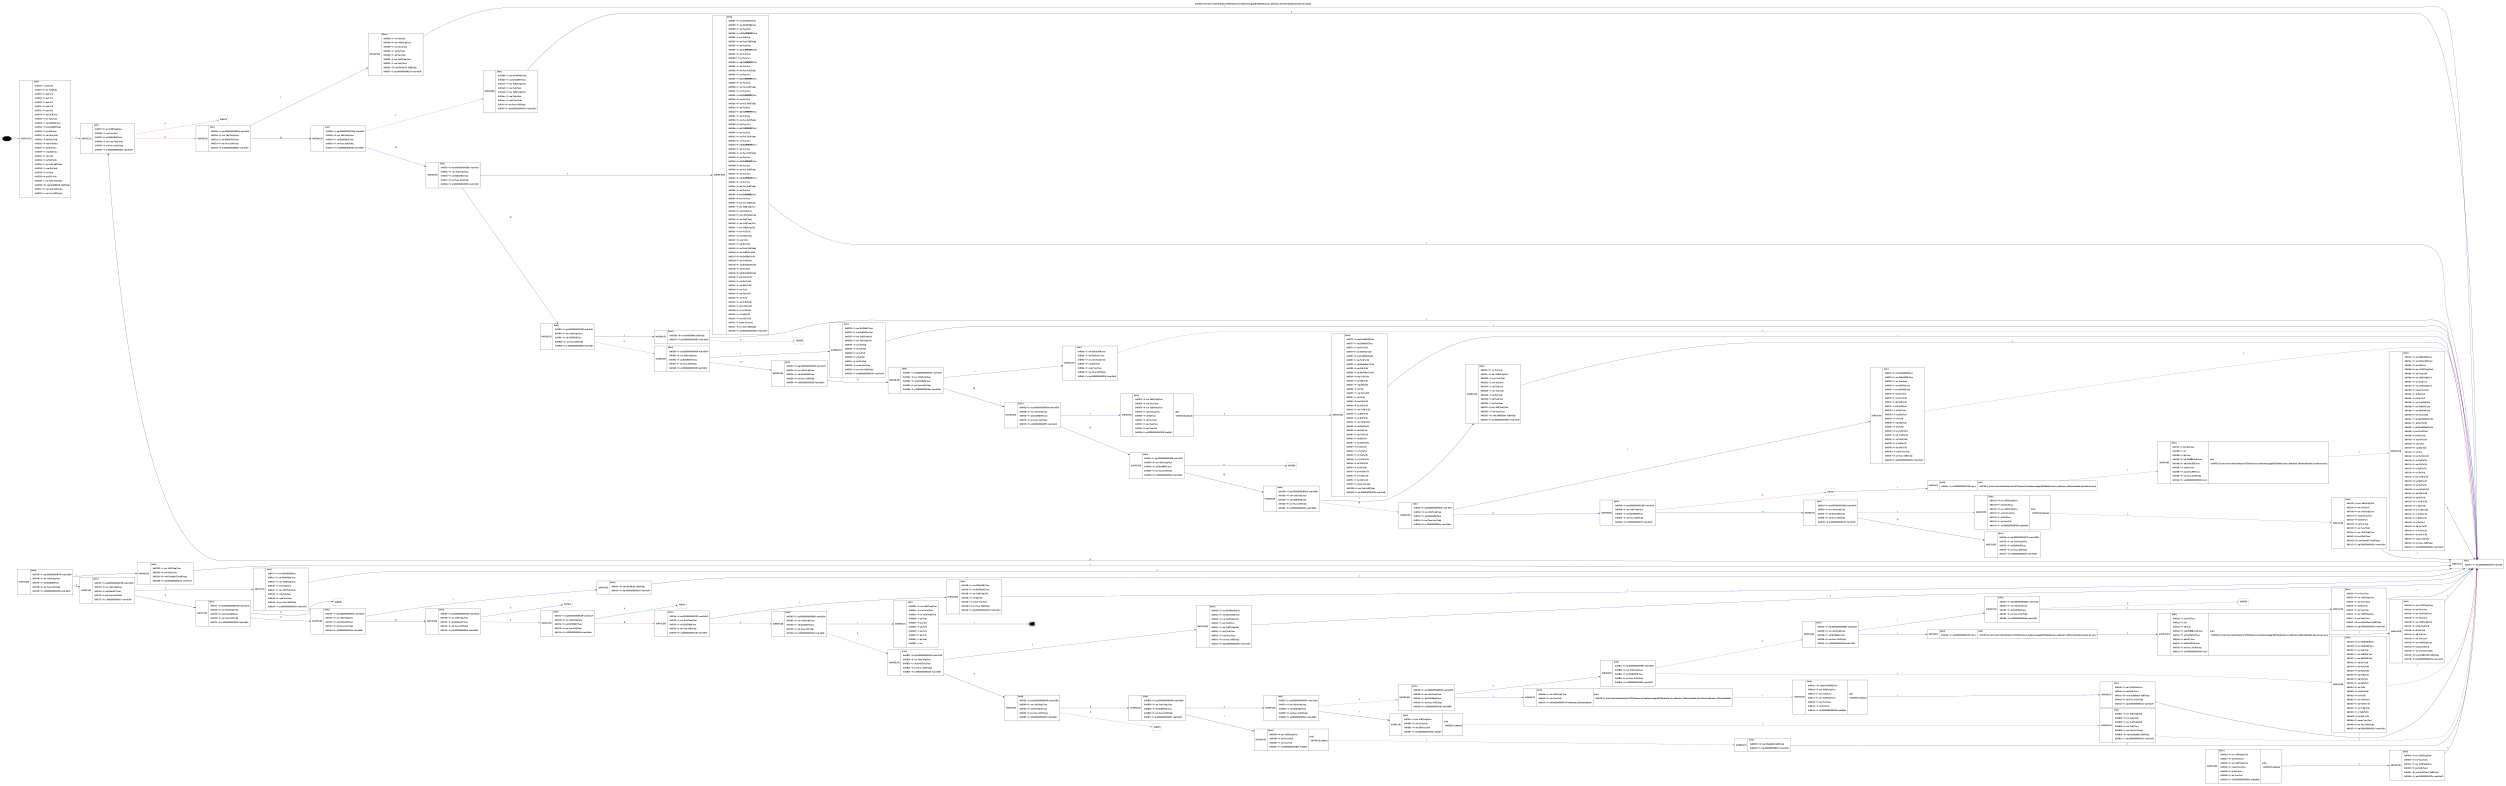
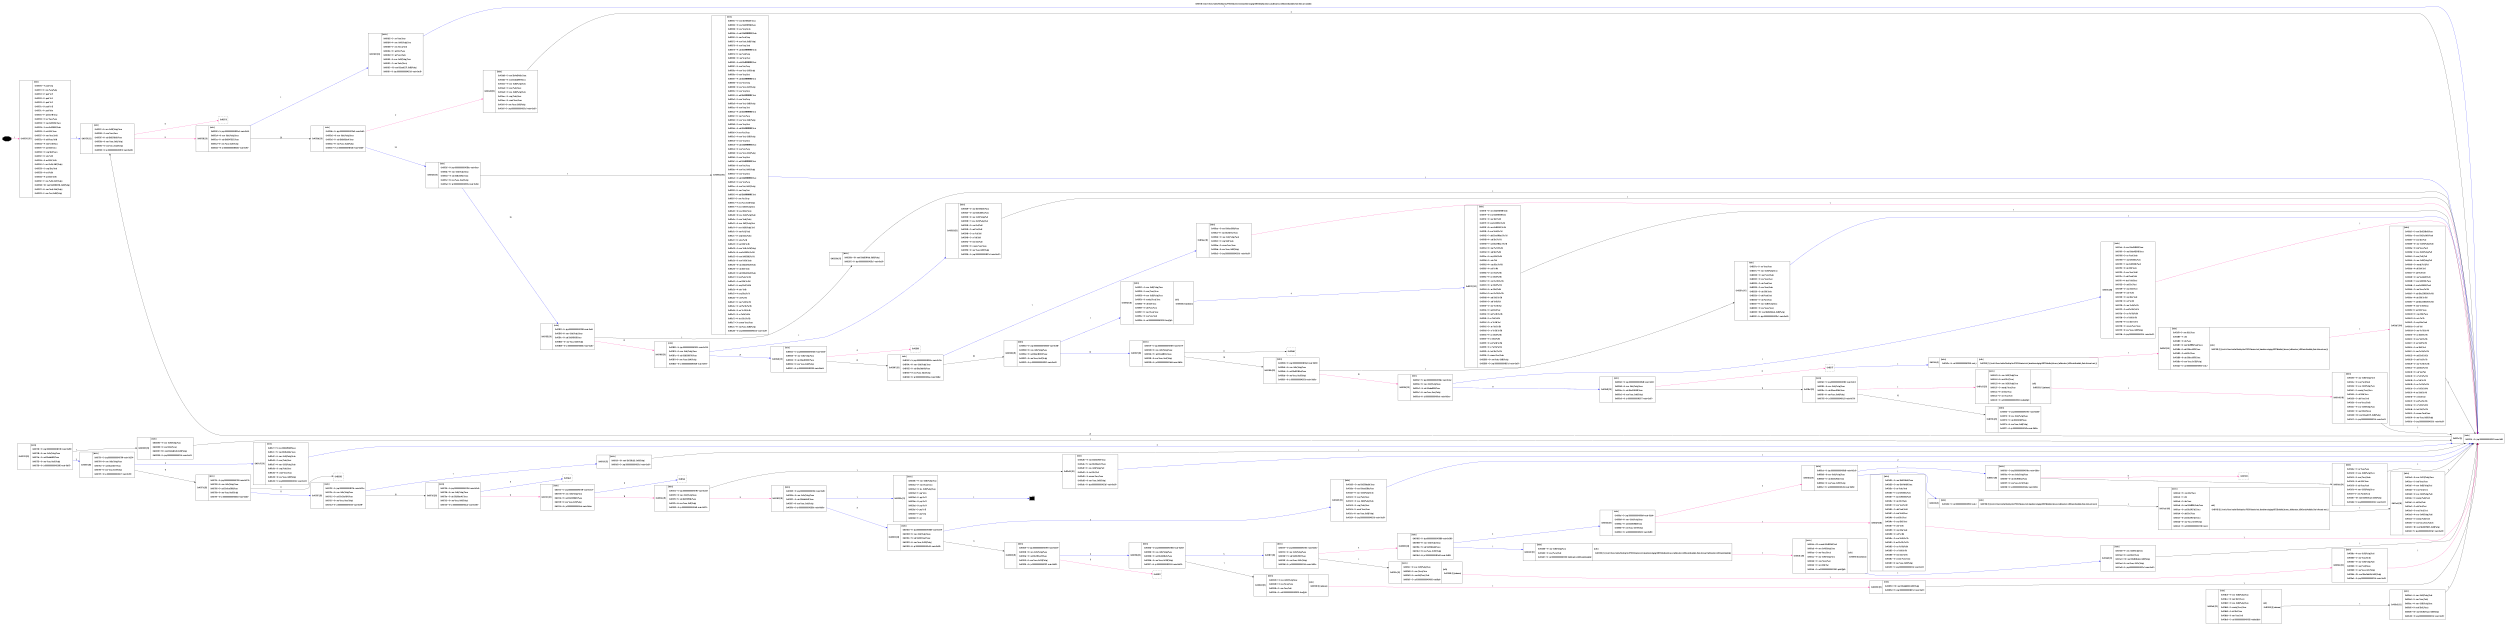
edge "0x40200b [15]" -> "0x4020f8": now "0x40162b [28]" -> "0x4020f8"
